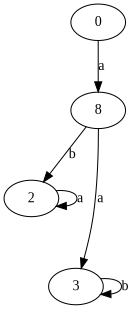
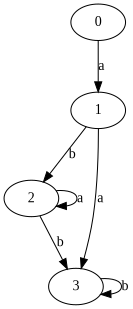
node "8": label "8" -> "1"
edge "2" -> "3": added, label "b"
